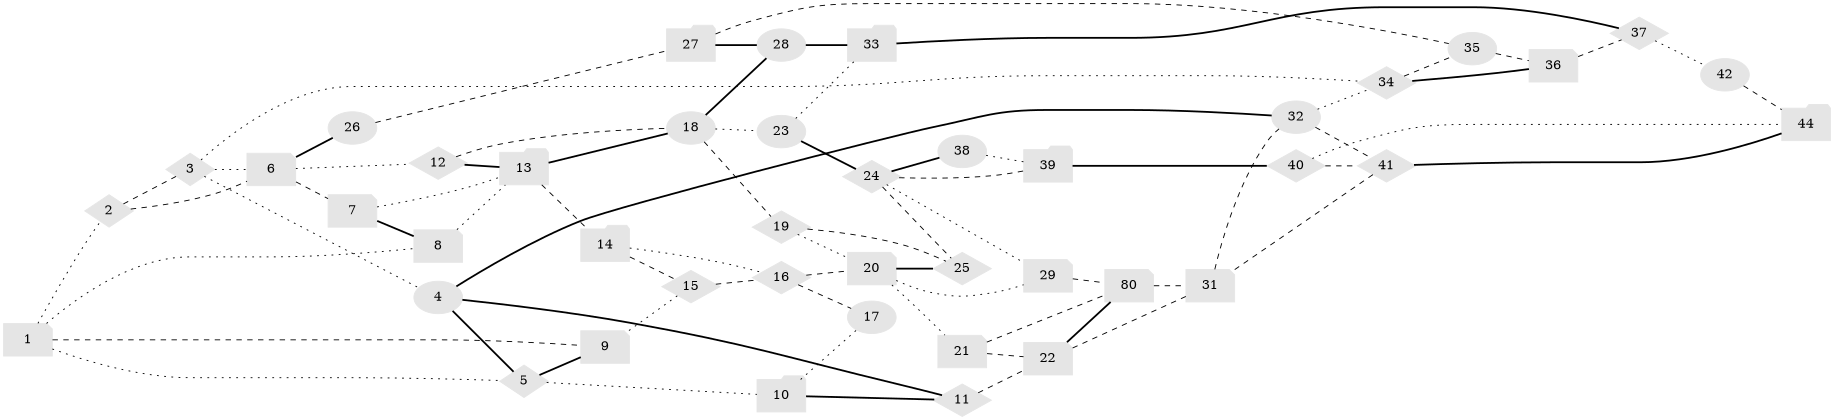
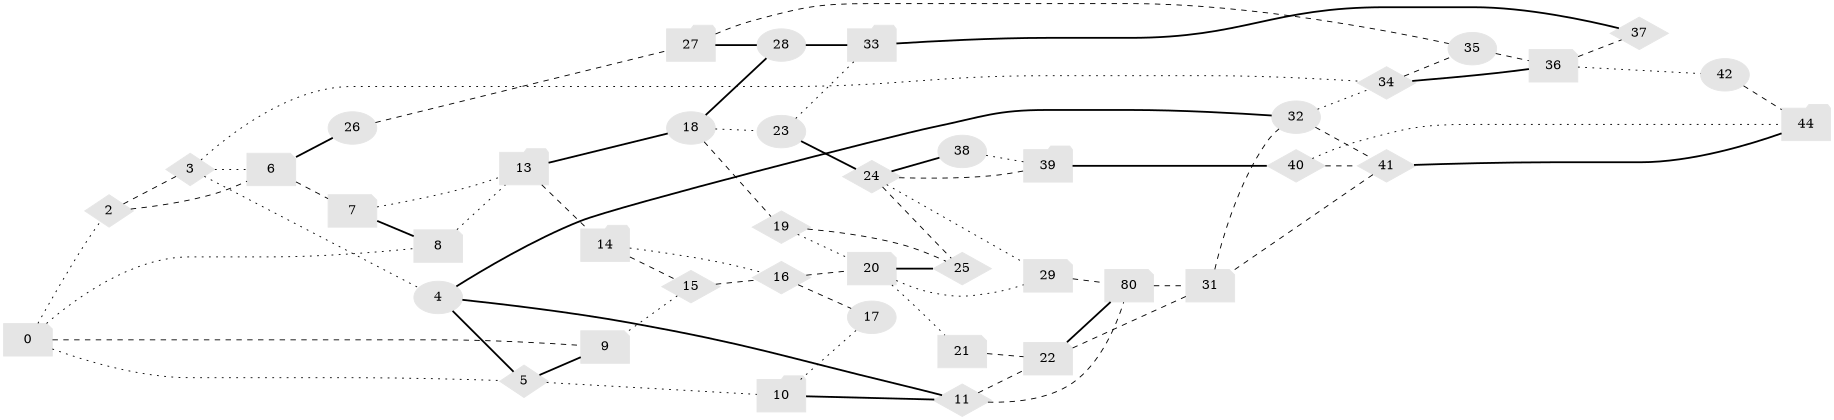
edge "37" -- "42": now "36" -- "42"
node "12": removed
edge "80" -- "21": now "80" -- "11"
node "1": label "1" -> "0"
